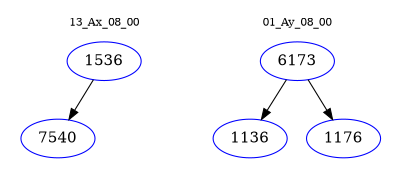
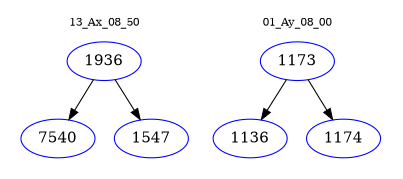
cluster "13_Ax_08_00": label "13_Ax_08_00" -> "13_Ax_08_50"
node "1536": label "1536" -> "1936"
node "6173": label "6173" -> "1173"
node "1547": added
node "1176": label "1176" -> "1174"
